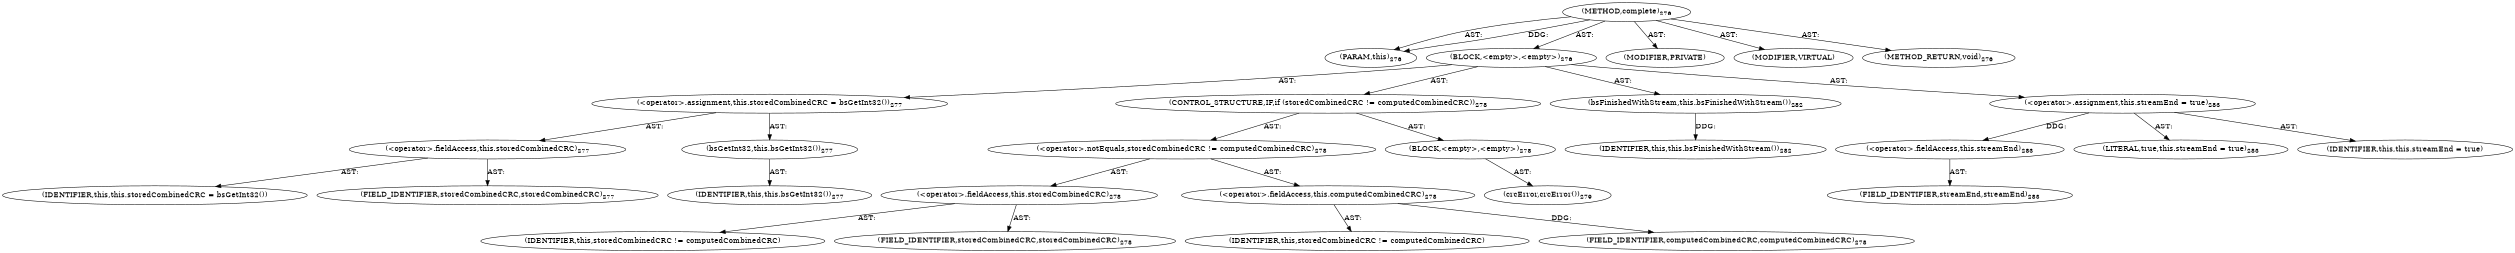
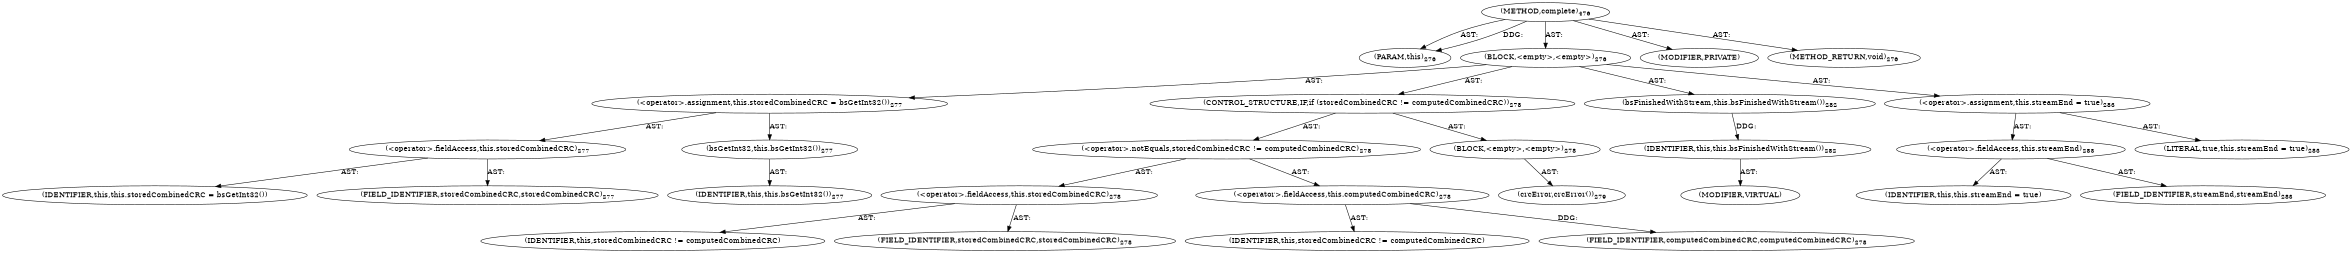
node "(METHOD,complete)": text "276" -> "476"
edge "(METHOD,complete)" -> "(MODIFIER,VIRTUAL)": now "(IDENTIFIER,this,this.bsFinishedWithStream())" -> "(MODIFIER,VIRTUAL)"
edge "(<operator>.assignment,this.streamEnd = true)" -> "(IDENTIFIER,this,this.streamEnd = true)": now "(<operator>.fieldAccess,this.streamEnd)" -> "(IDENTIFIER,this,this.streamEnd = true)"
edge "(<operator>.assignment,this.streamEnd = true)" -> "(<operator>.fieldAccess,this.streamEnd)": label "DDG: " -> "AST: "
